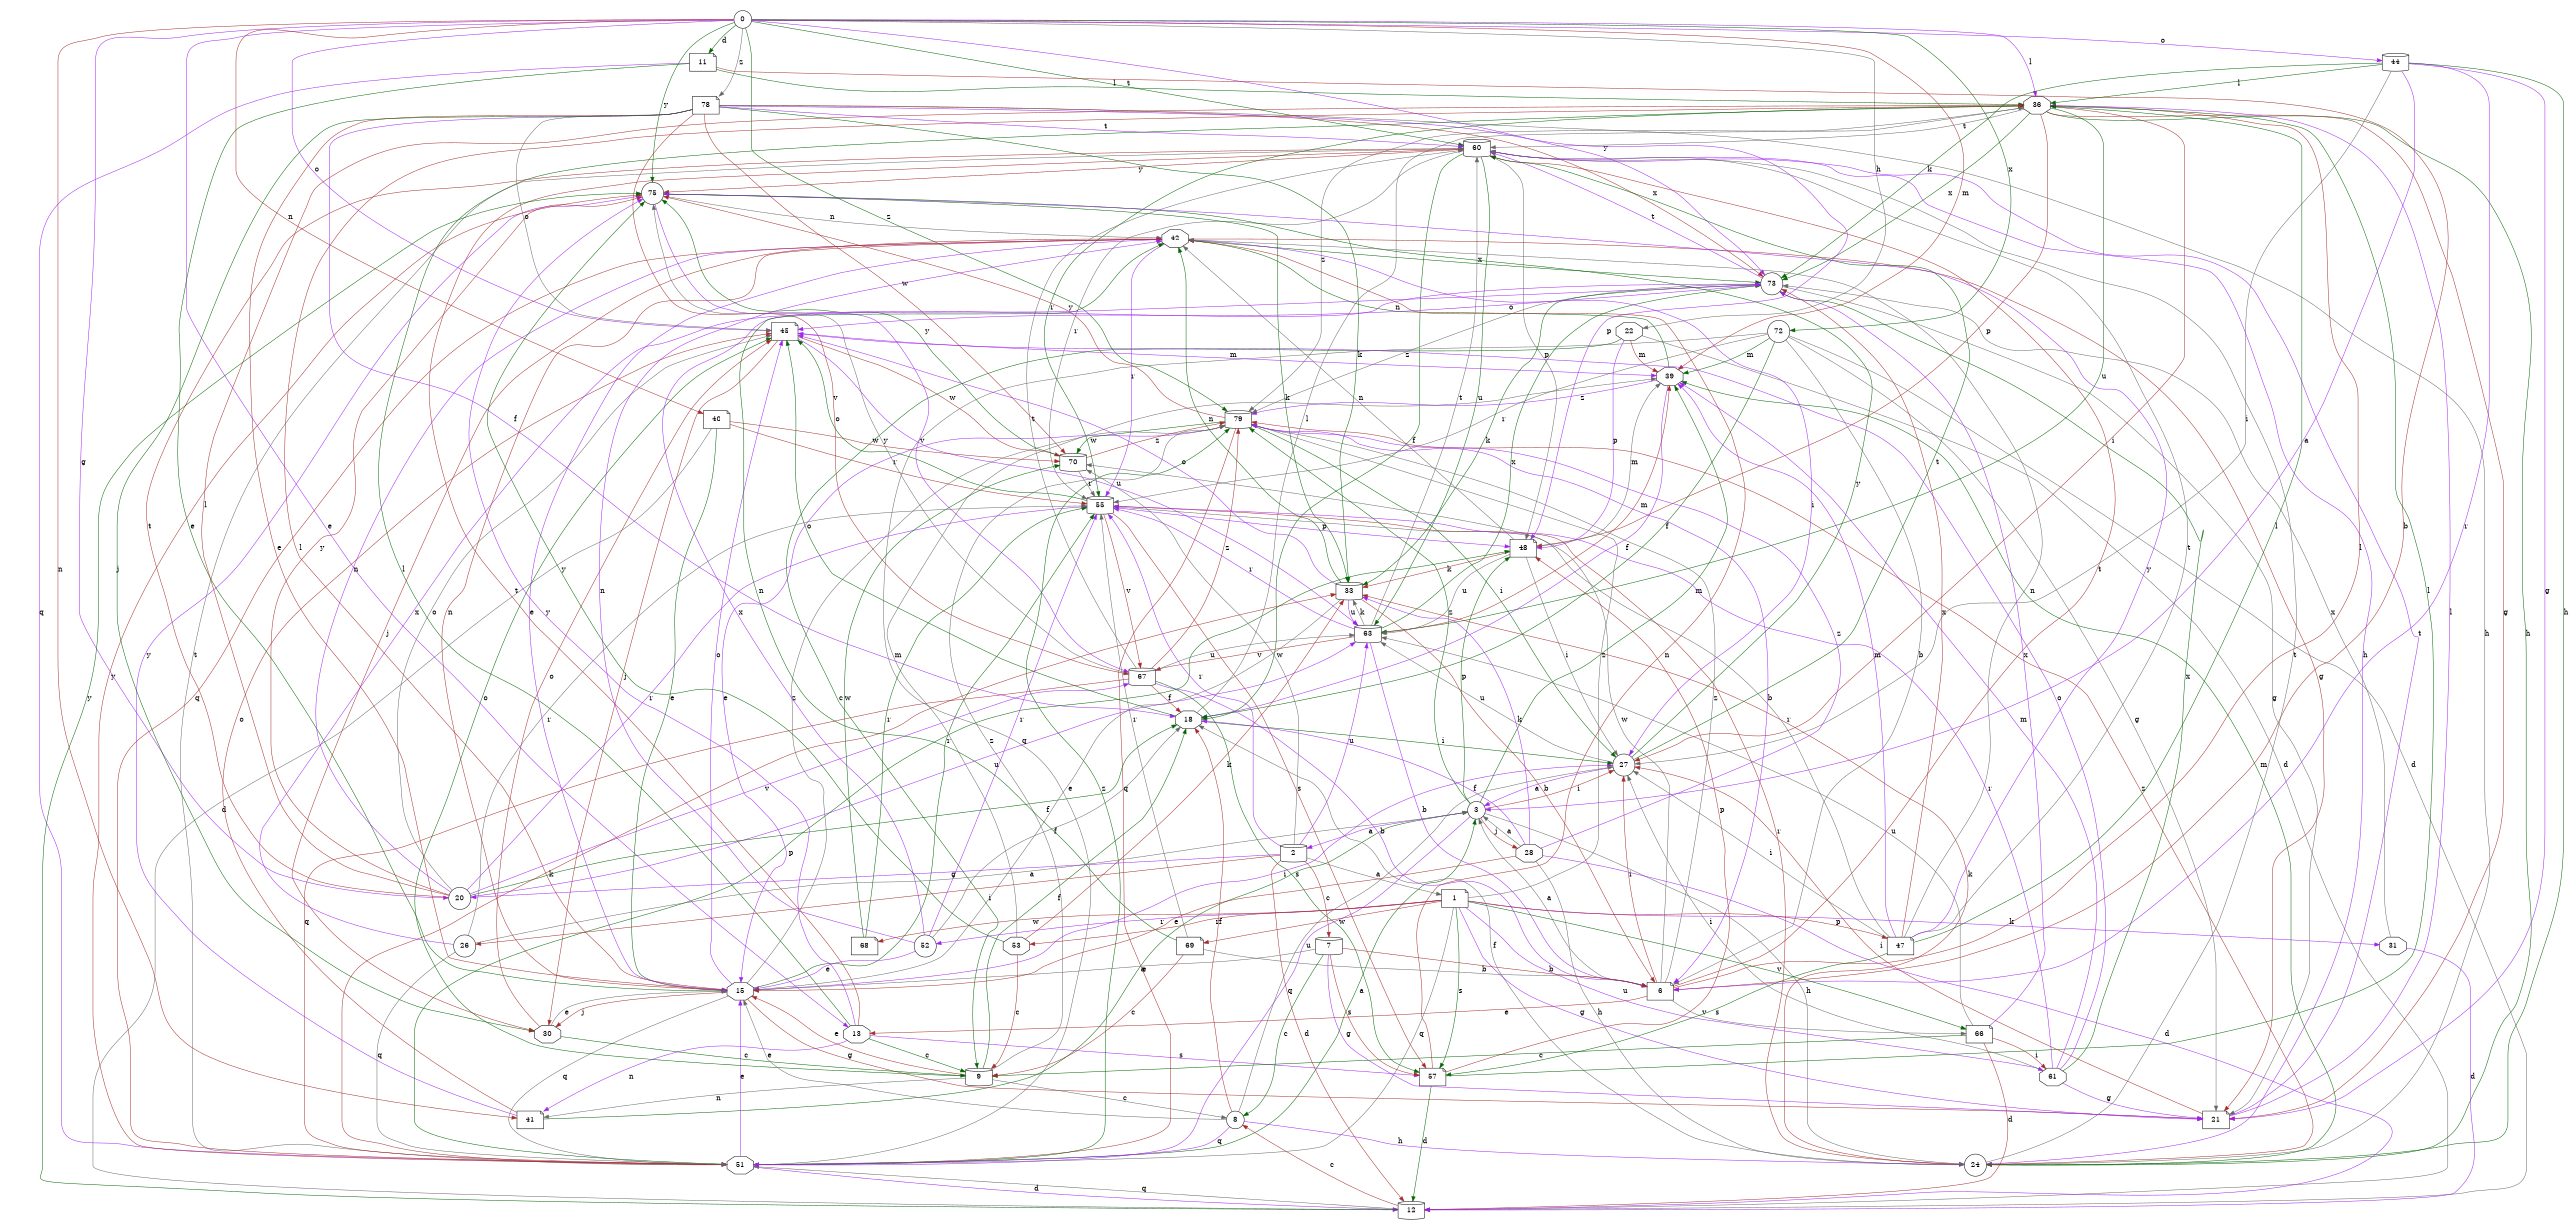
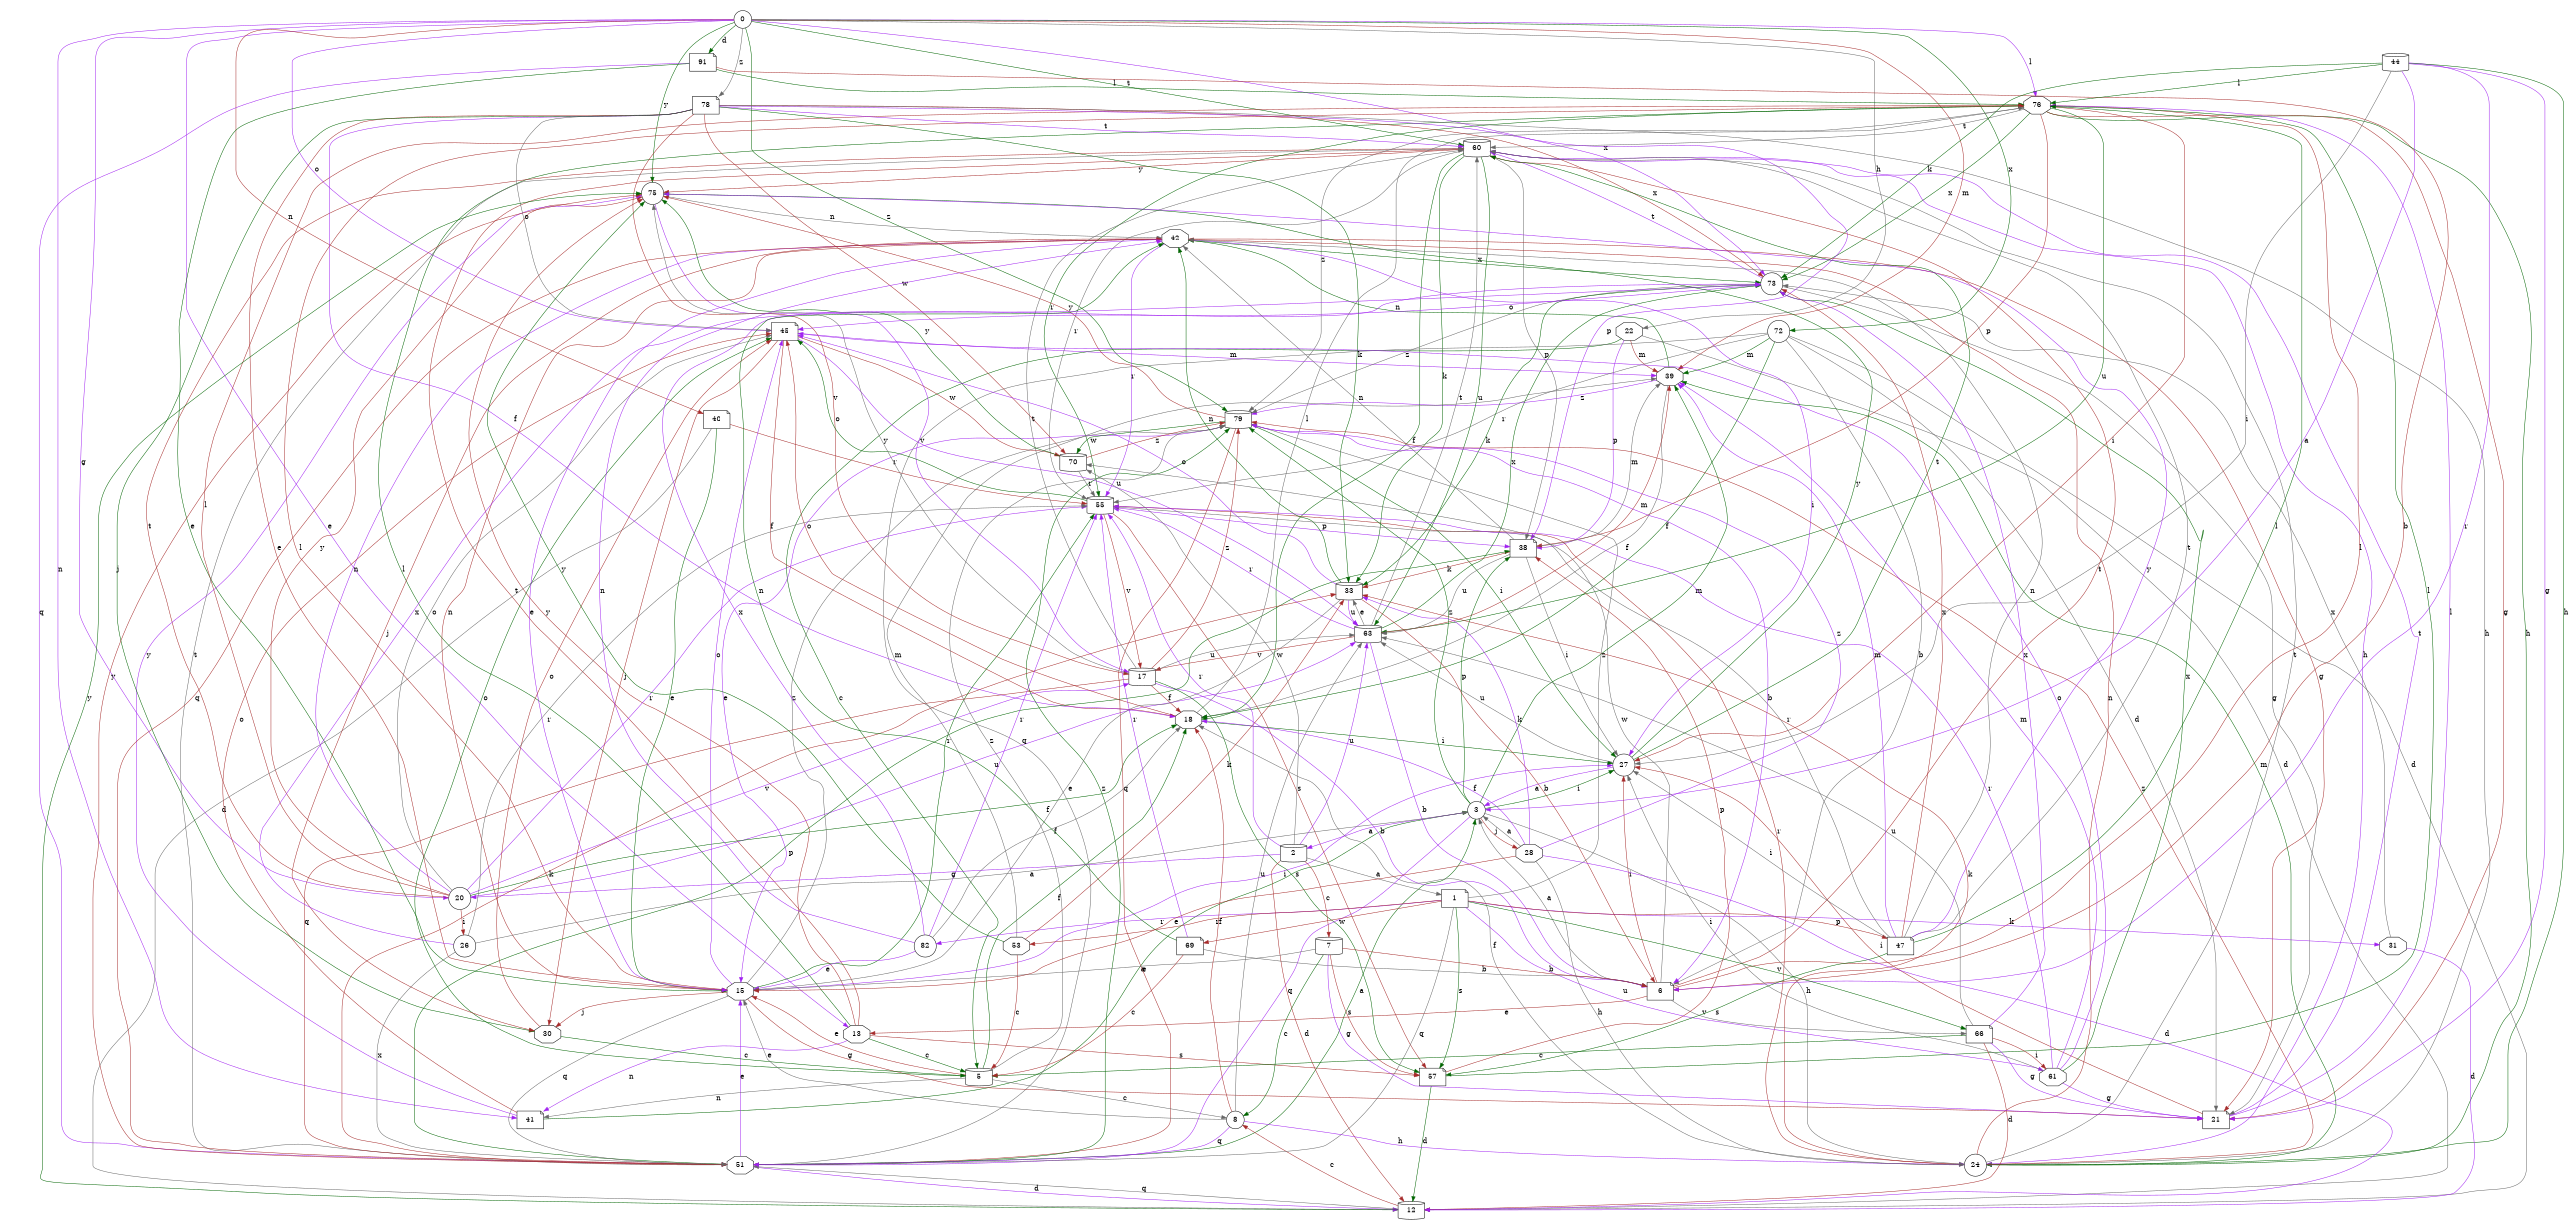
edge "0" -> "44": removed, label "o"
node "11": label "11" -> "91"
node "36": label "36" -> "76"
edge "0" -> "73": label "y" -> "x"
edge "75" -> "33": now "60" -> "33"
edge "0" -> "41": color brown -> purple
edge "40" -> "70": removed, label "w"
edge "57" -> "42": now "24" -> "42"
node "48": label "48" -> "38"
edge "6" -> "79": removed, label "z"
edge "18" -> "45": color darkgreen -> brown
edge "45" -> "18": added, label "f"
edge "63" -> "33": label "k" -> "e"
edge "39" -> "18": color purple -> gray40
edge "13" -> "75": color purple -> brown
node "67": label "67" -> "17"
edge "72" -> "21": label "g" -> "d"
edge "69" -> "55": color gray40 -> purple
edge "3" -> "27": color brown -> darkgreen
edge "8" -> "27": now "8" -> "63"
edge "2" -> "26": now "20" -> "26"
node "68": removed
node "52": label "52" -> "82"
edge "30" -> "15": removed, label "e"
edge "13" -> "57": color purple -> brown
edge "26" -> "51": label "q" -> "x"
node "9": label "9" -> "5"
edge "1" -> "21": now "66" -> "21"
